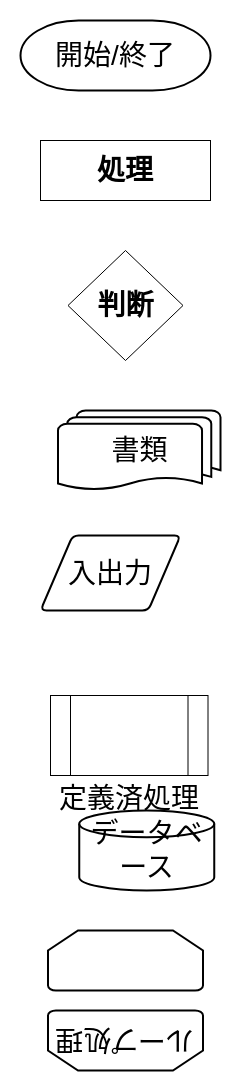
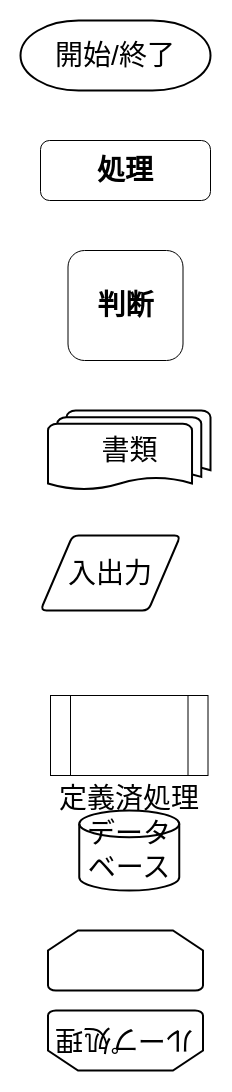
node "処理": shape rectangle -> rounded rectangle
node "判断": shape diamond -> rounded rectangle
node "書類": moved (139, 451) -> (129, 451)
node "データベース": size 135x80 -> 100x80
